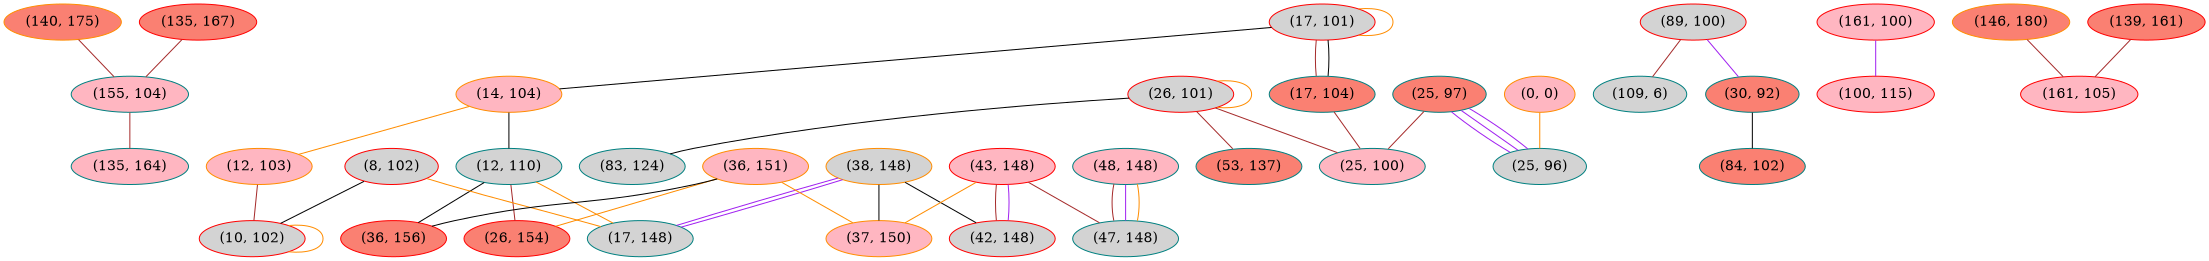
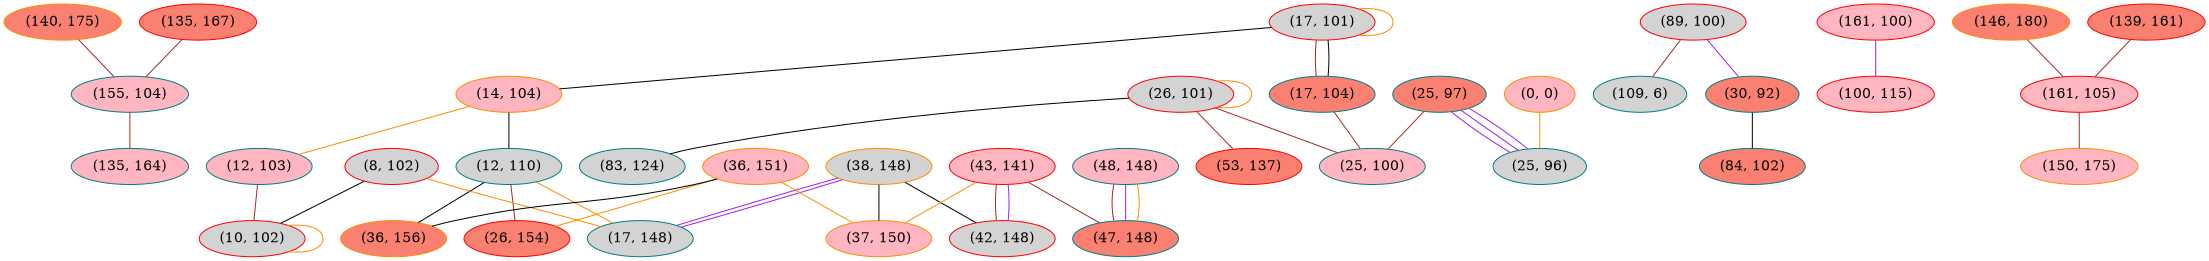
node "(12, 103)": color darkorange -> teal
node "(43, 148)": label "(43, 148)" -> "(43, 141)"
node "(53, 137)": color teal -> red
node "(150, 175)": added
node "(36, 156)": color red -> darkorange
node "(47, 148)": fillcolor lightgrey -> salmon
